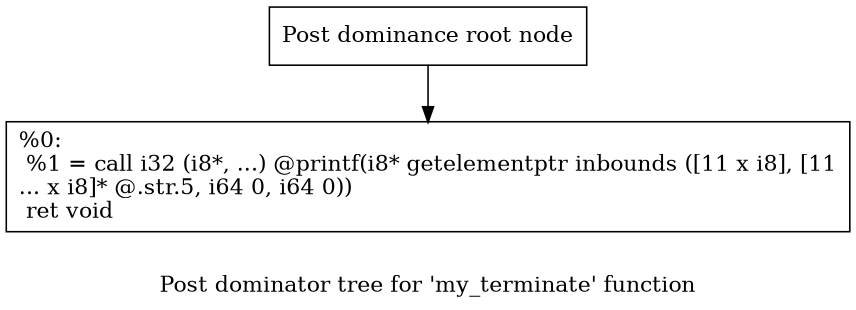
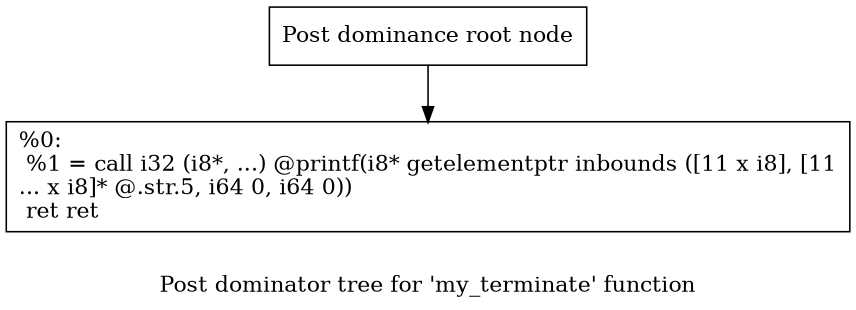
node "%0:": text "ret void" -> "ret ret"
